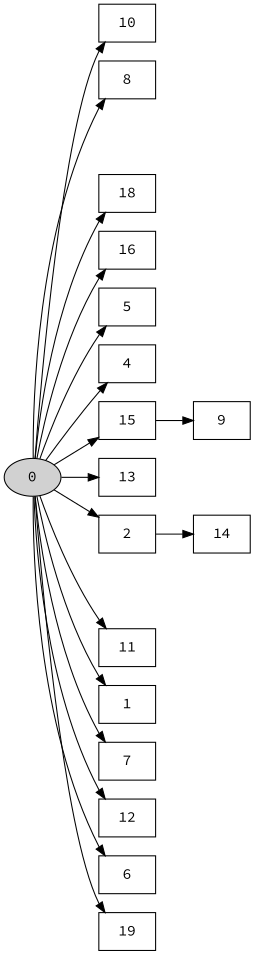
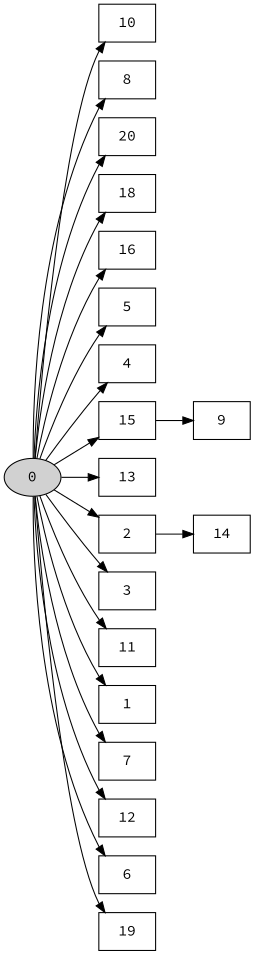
node "20": added
node "3": added
